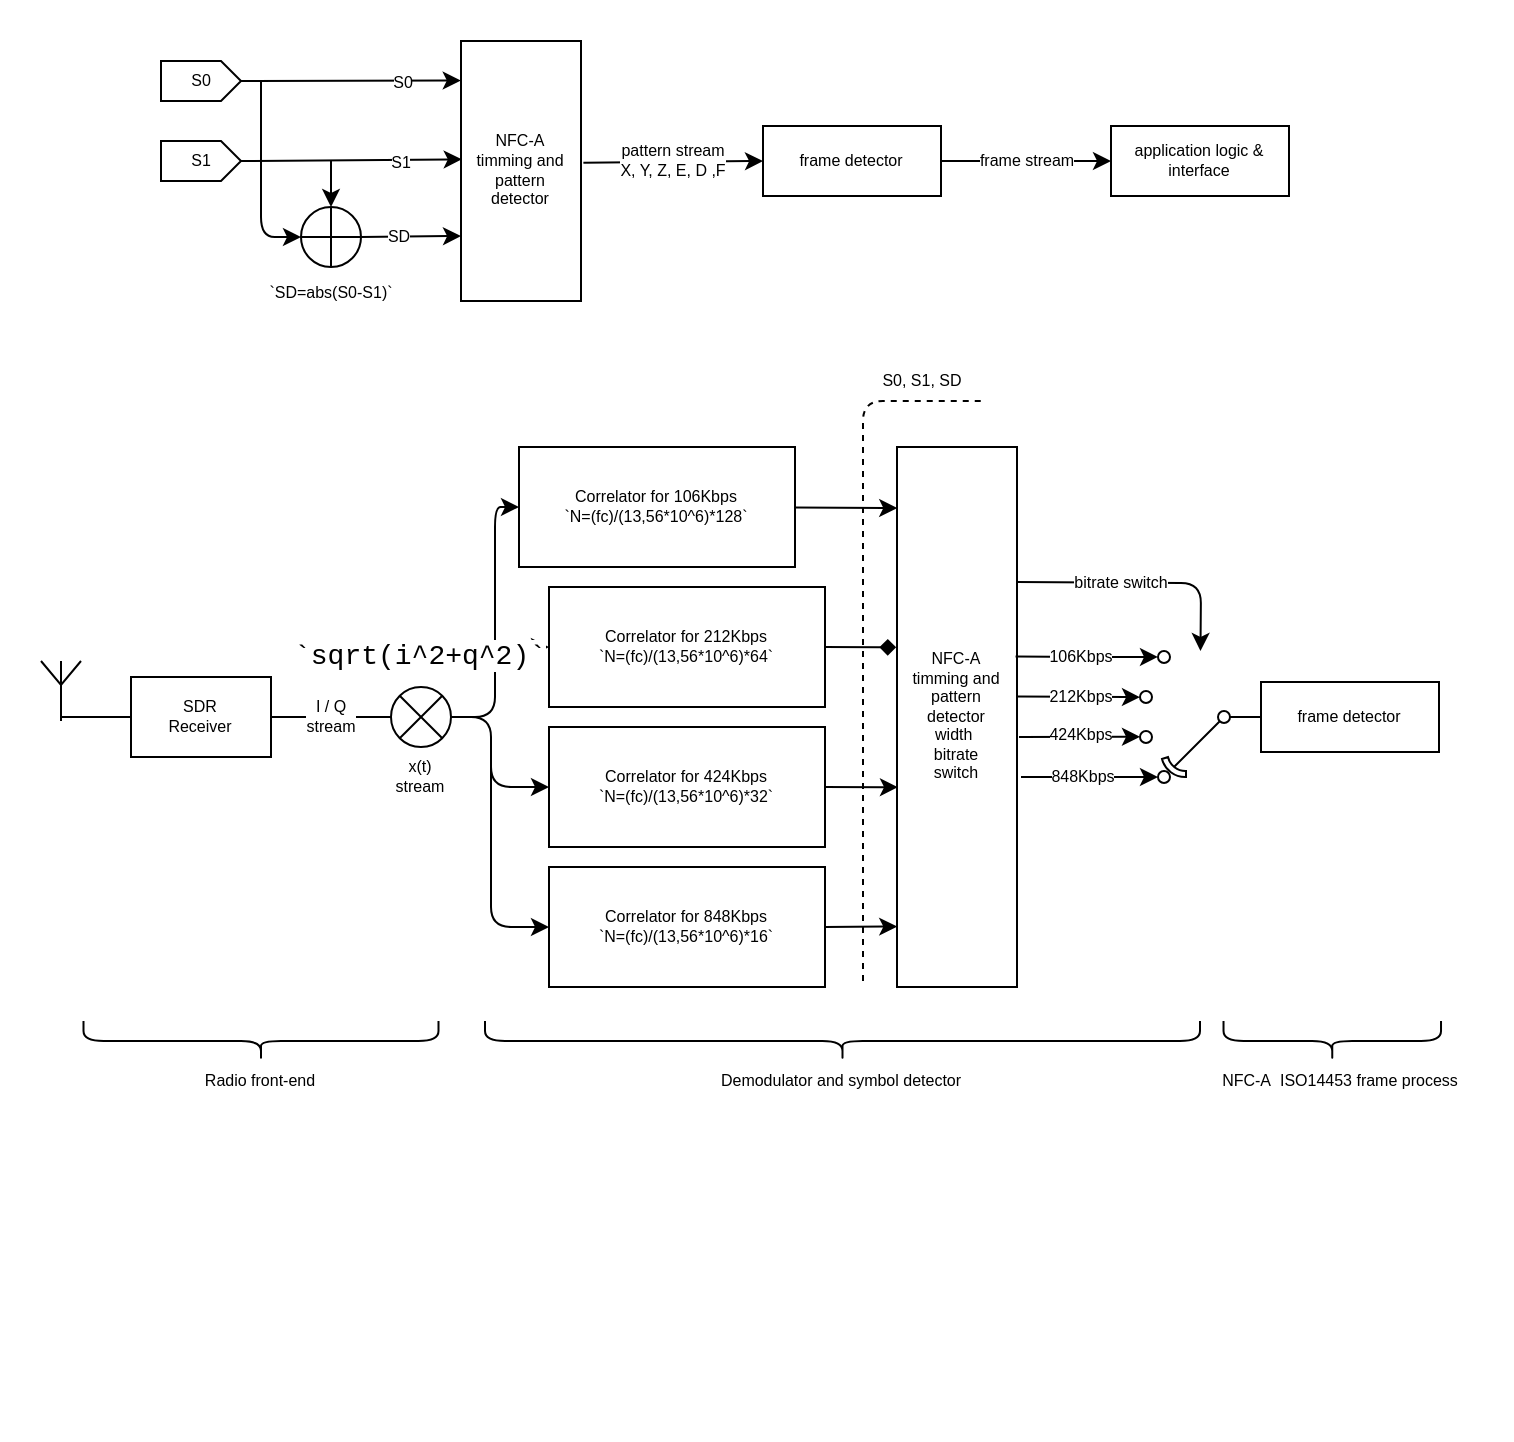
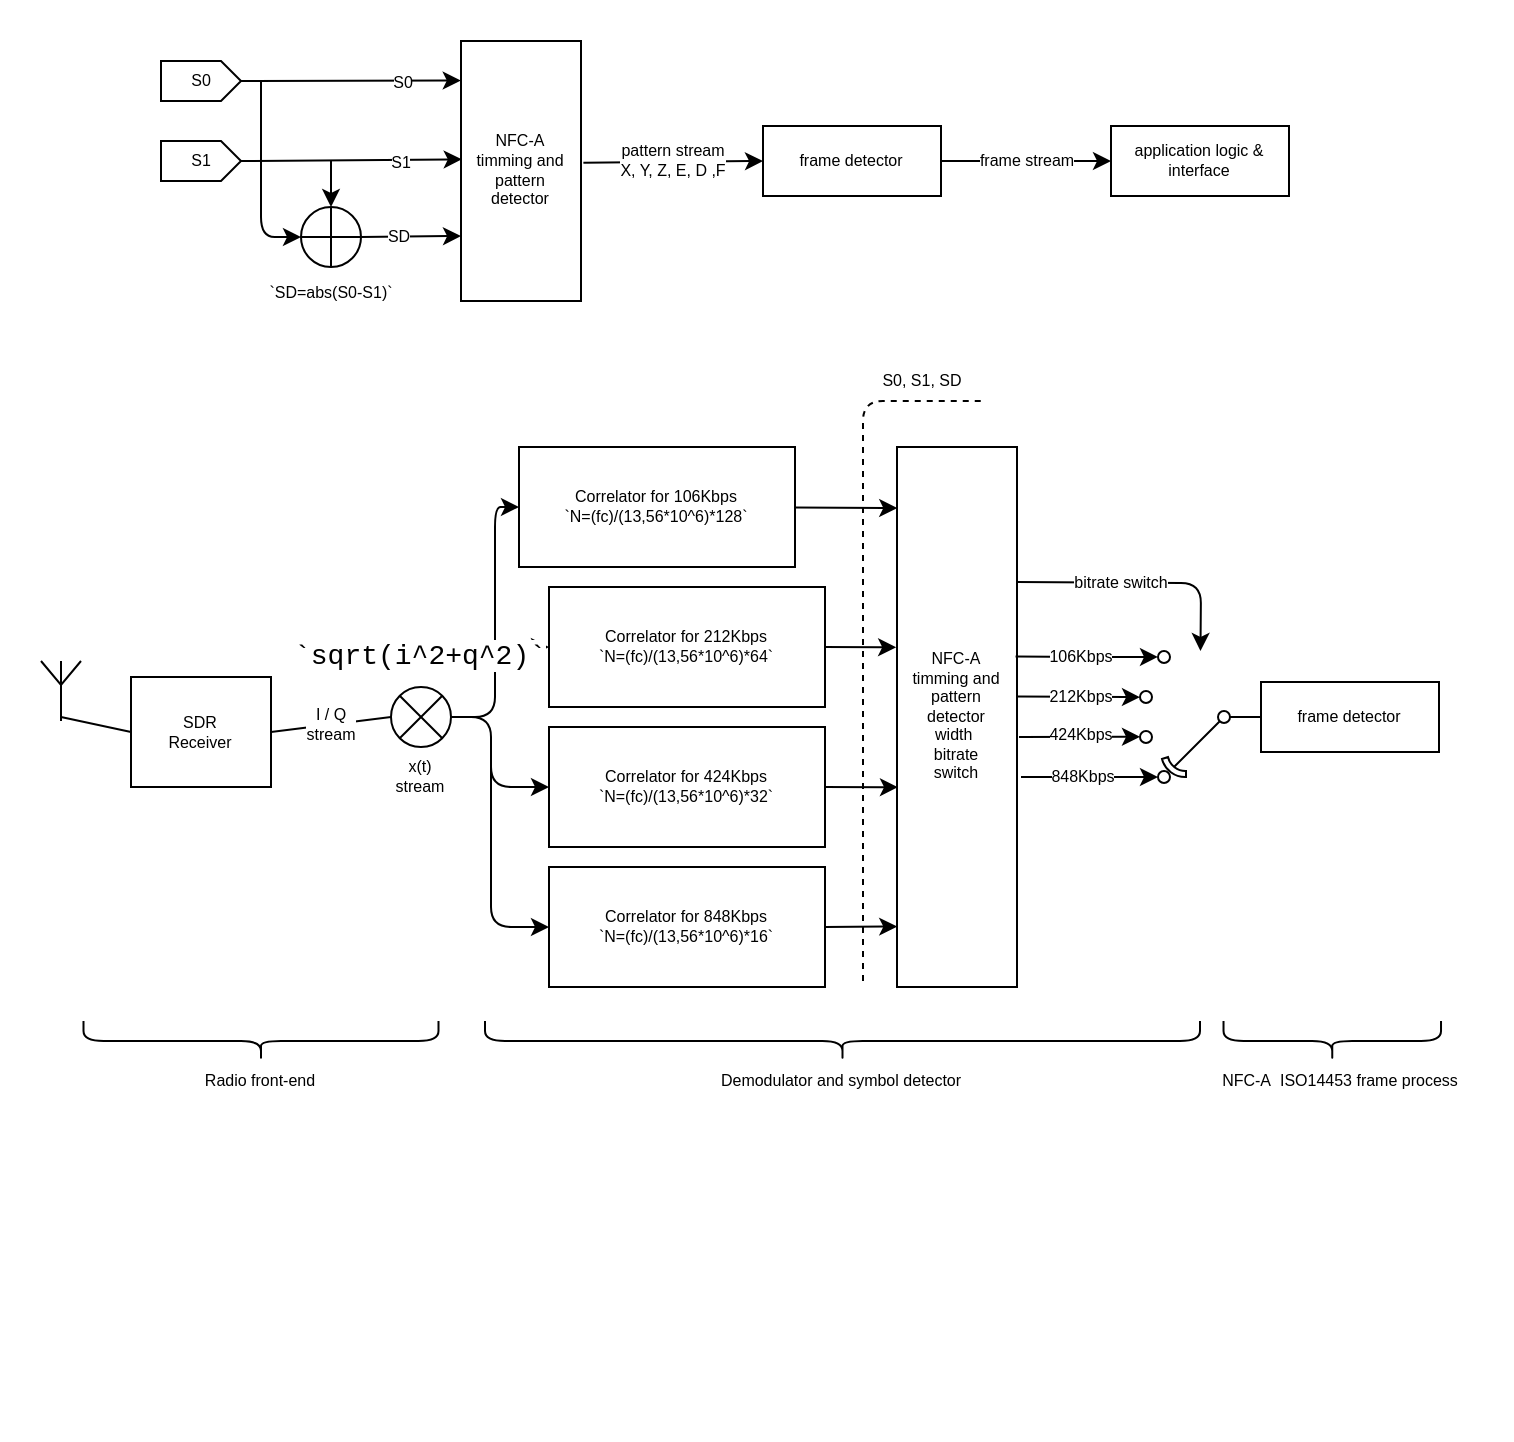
edge "Correlator for 212Kbps `N=(fc)/(13,56*10^6)*64`" -> "NFC-A timming and pattern detector width bitrate switch": arrowhead diamond -> classic
node "SDRReceiver": size 140x80 -> 140x110
